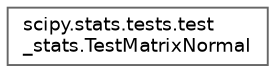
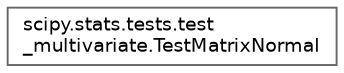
node "scipy.stats.tests.test _stats.TestMatrixNormal": label "scipy.stats.tests.test _stats.TestMatrixNormal" -> "scipy.stats.tests.test _multivariate.TestMatrixNormal"
